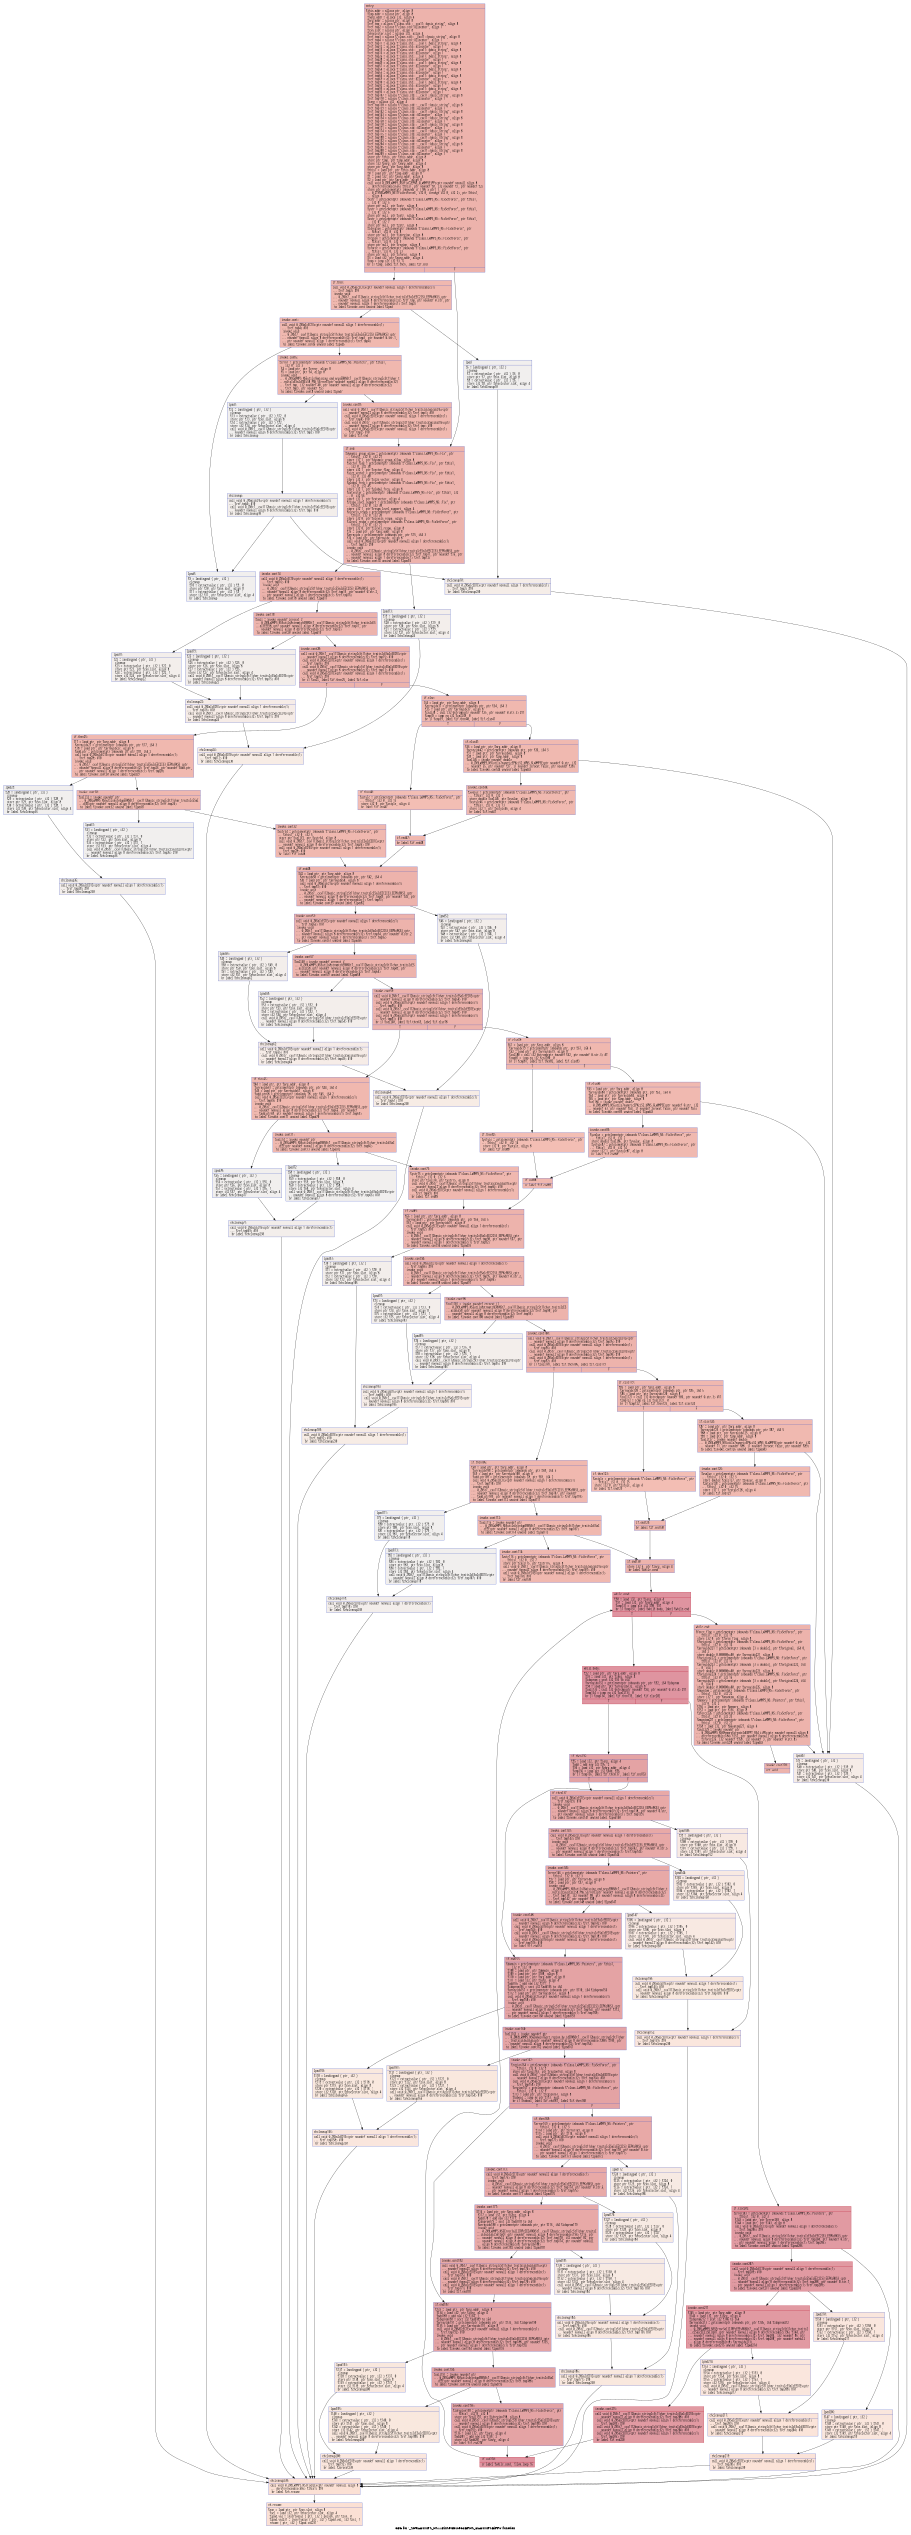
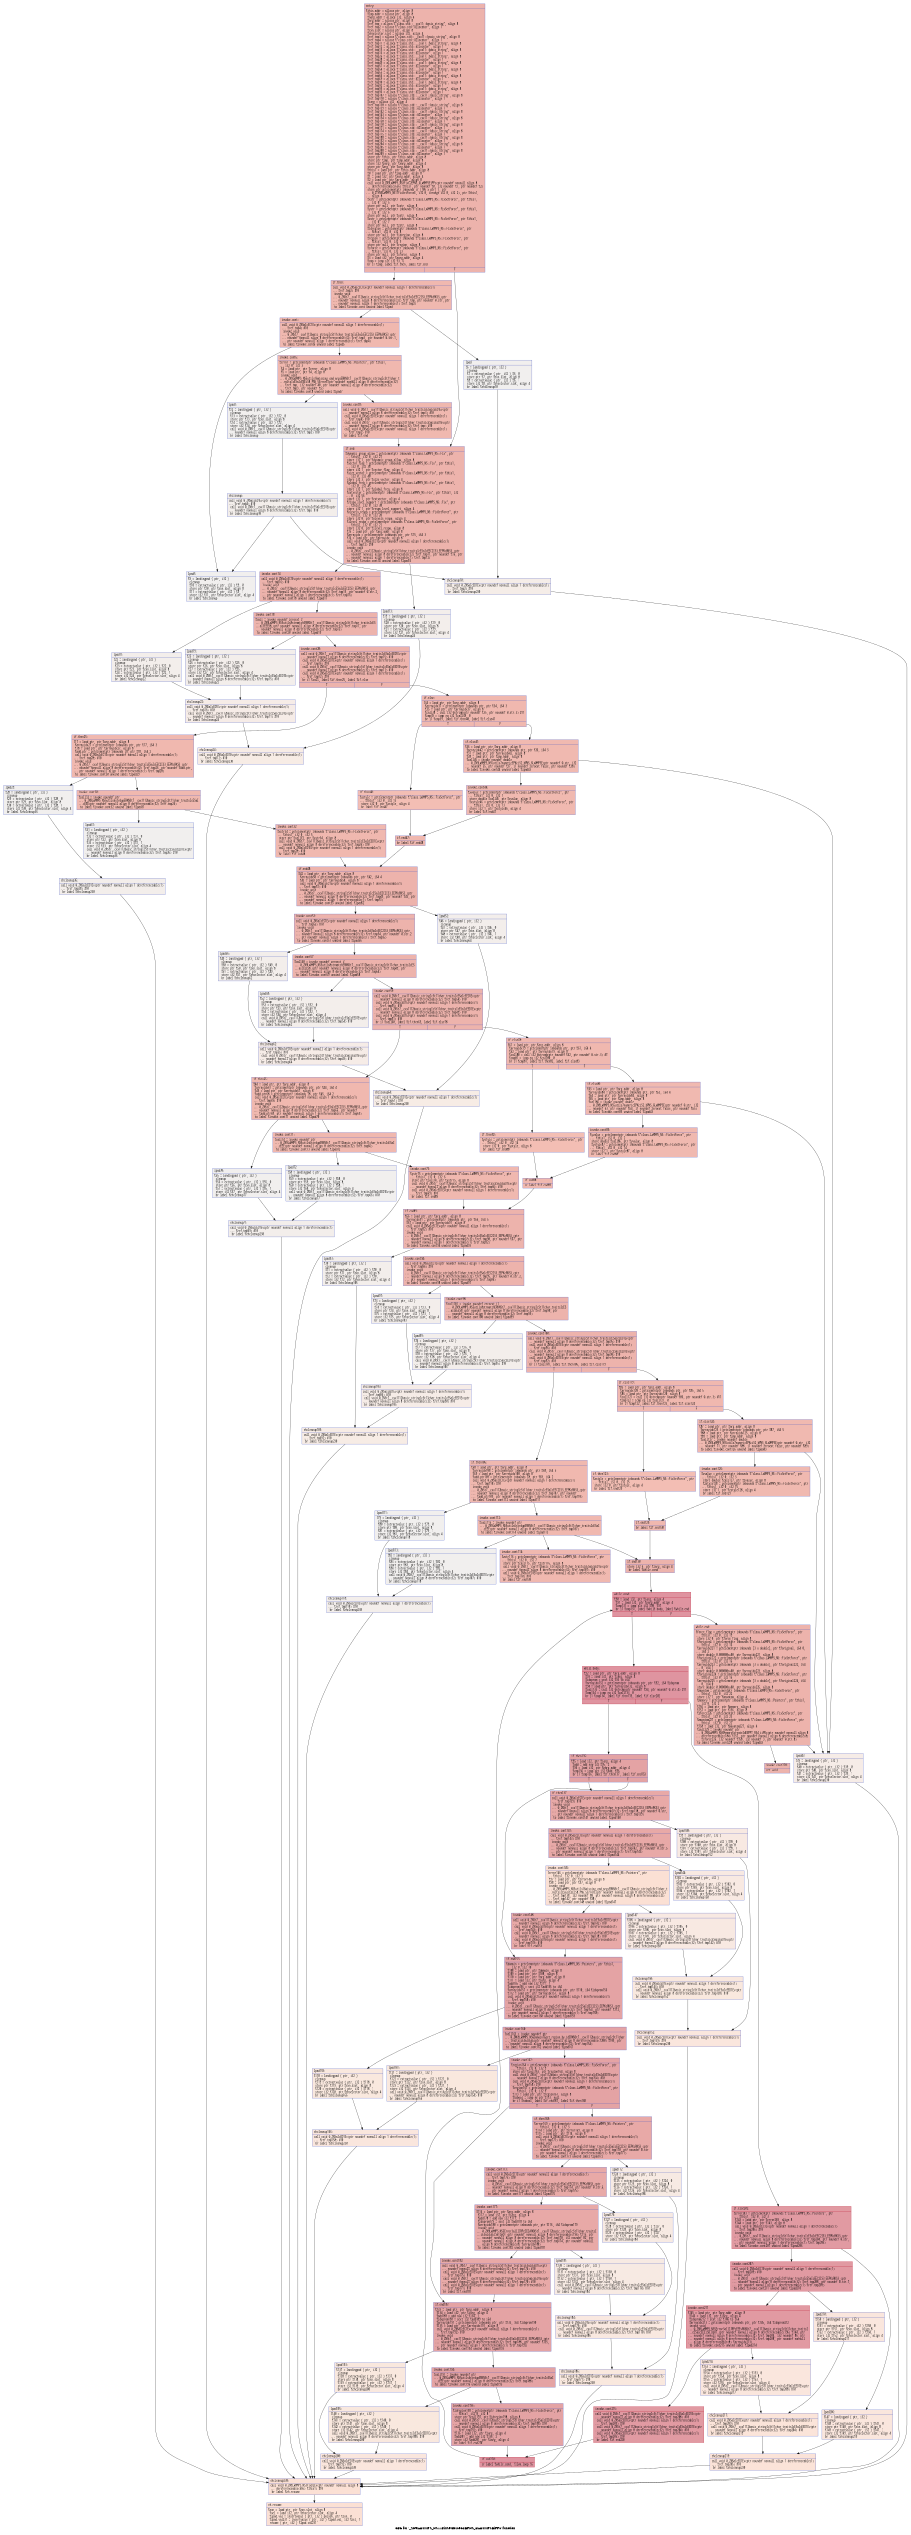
node "invoke.cont145:": fillcolor #ca3b3770 -> #f7b99e70
node "ehcleanup200:": text "br label %zeroext230" -> "br label %ehcleanup230"
